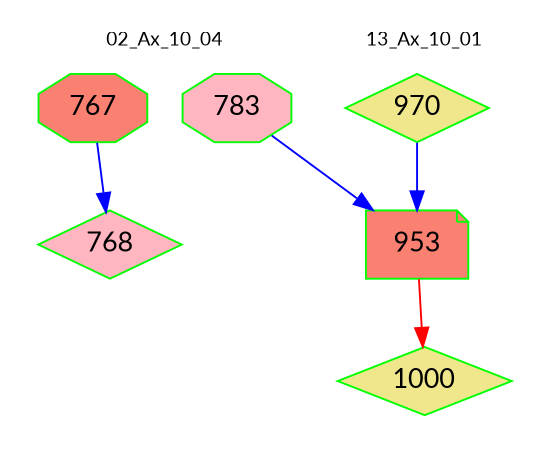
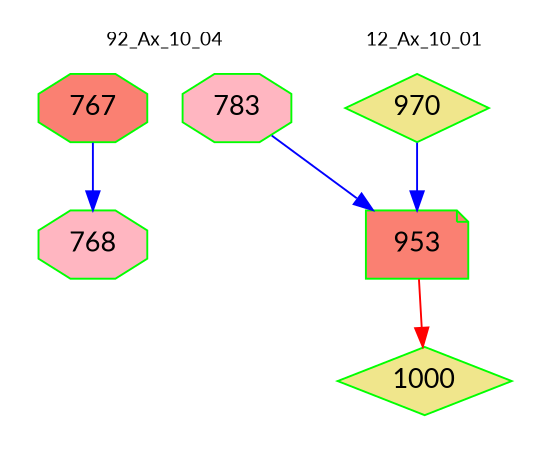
cluster "02_Ax_10_04": label "02_Ax_10_04" -> "92_Ax_10_04"
cluster "13_Ax_10_01": label "13_Ax_10_01" -> "12_Ax_10_01"
node "768": shape diamond -> octagon
